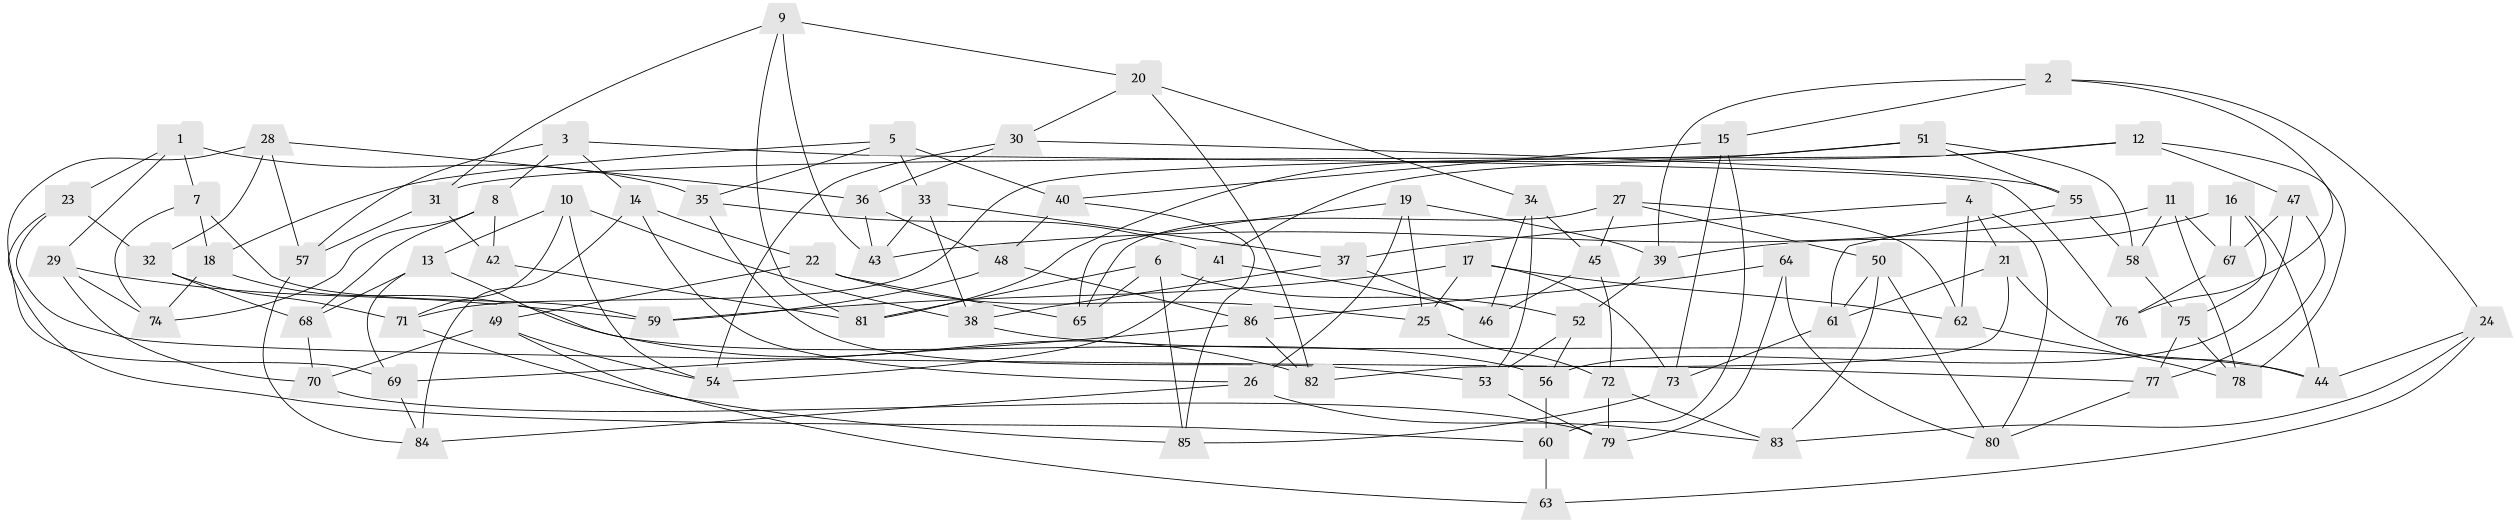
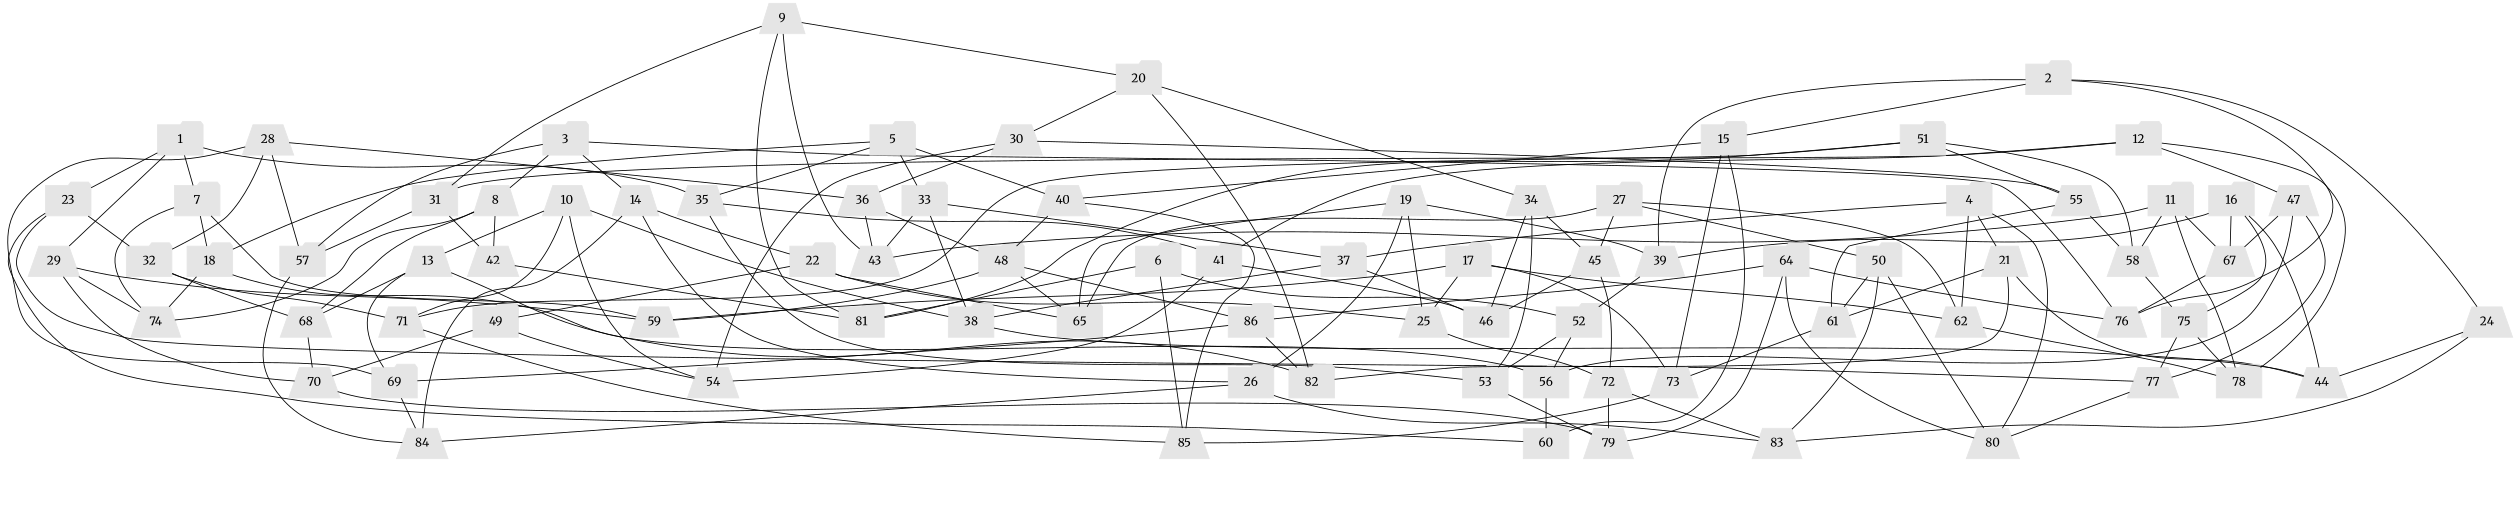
edge "6" -- "65": now "48" -- "65"
edge "64" -- "76": added
node "63": removed
